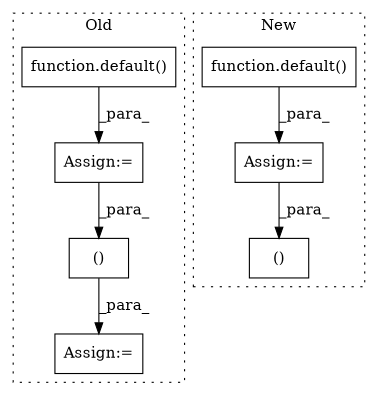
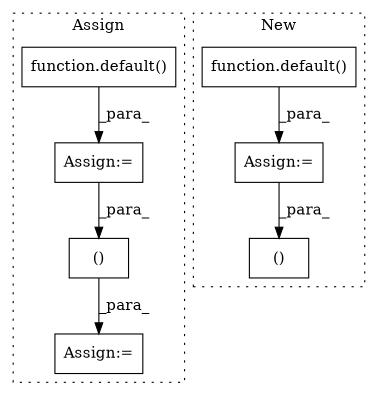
cluster "Old": label "Old" -> "Assign"
